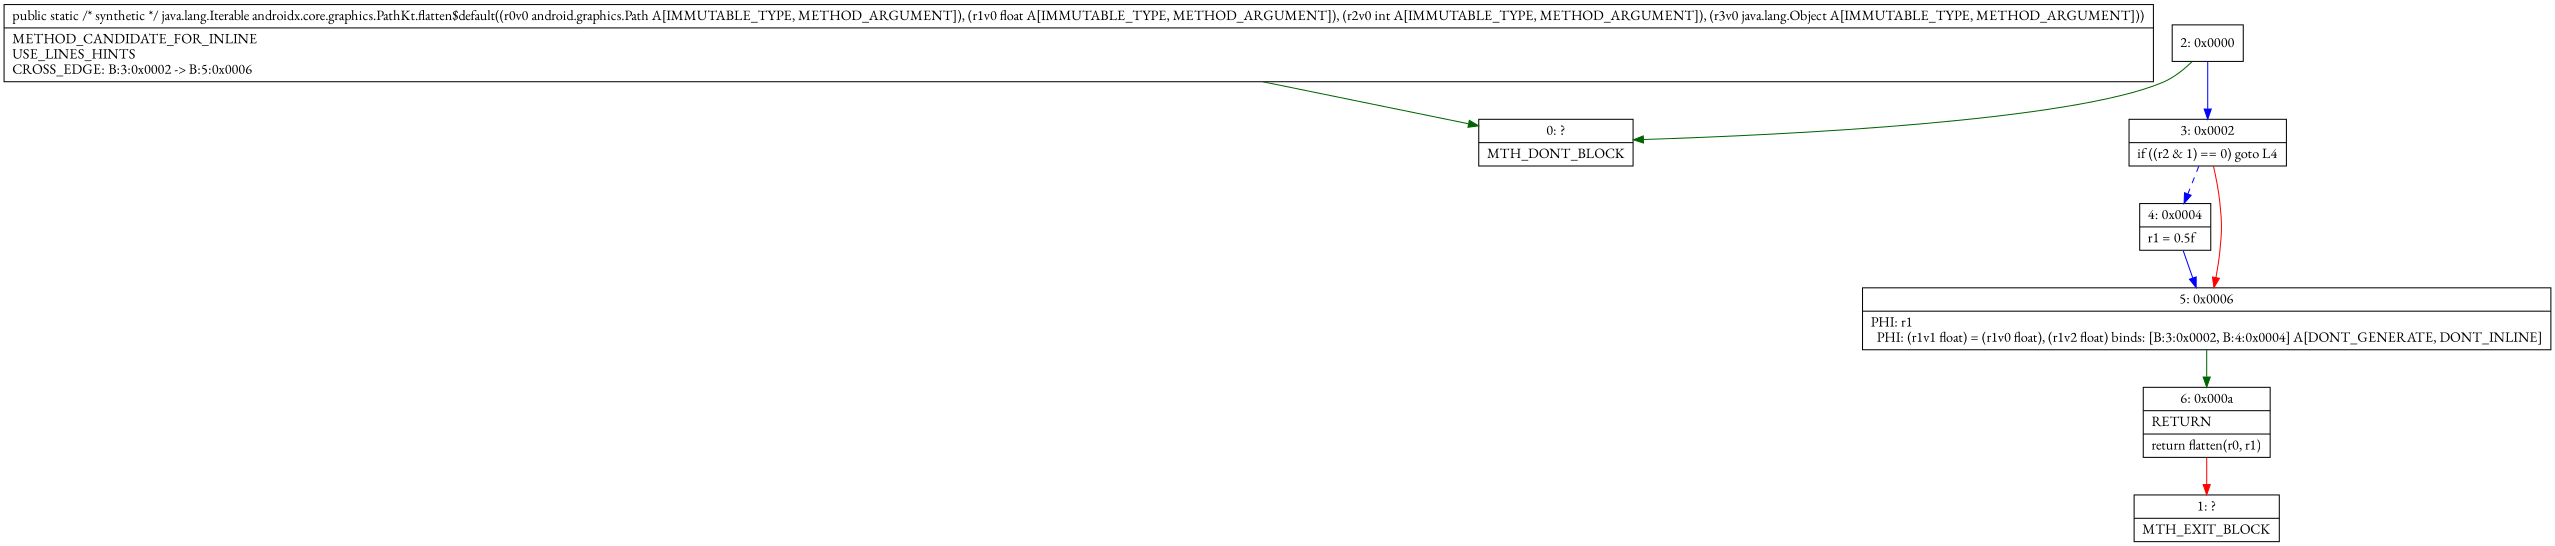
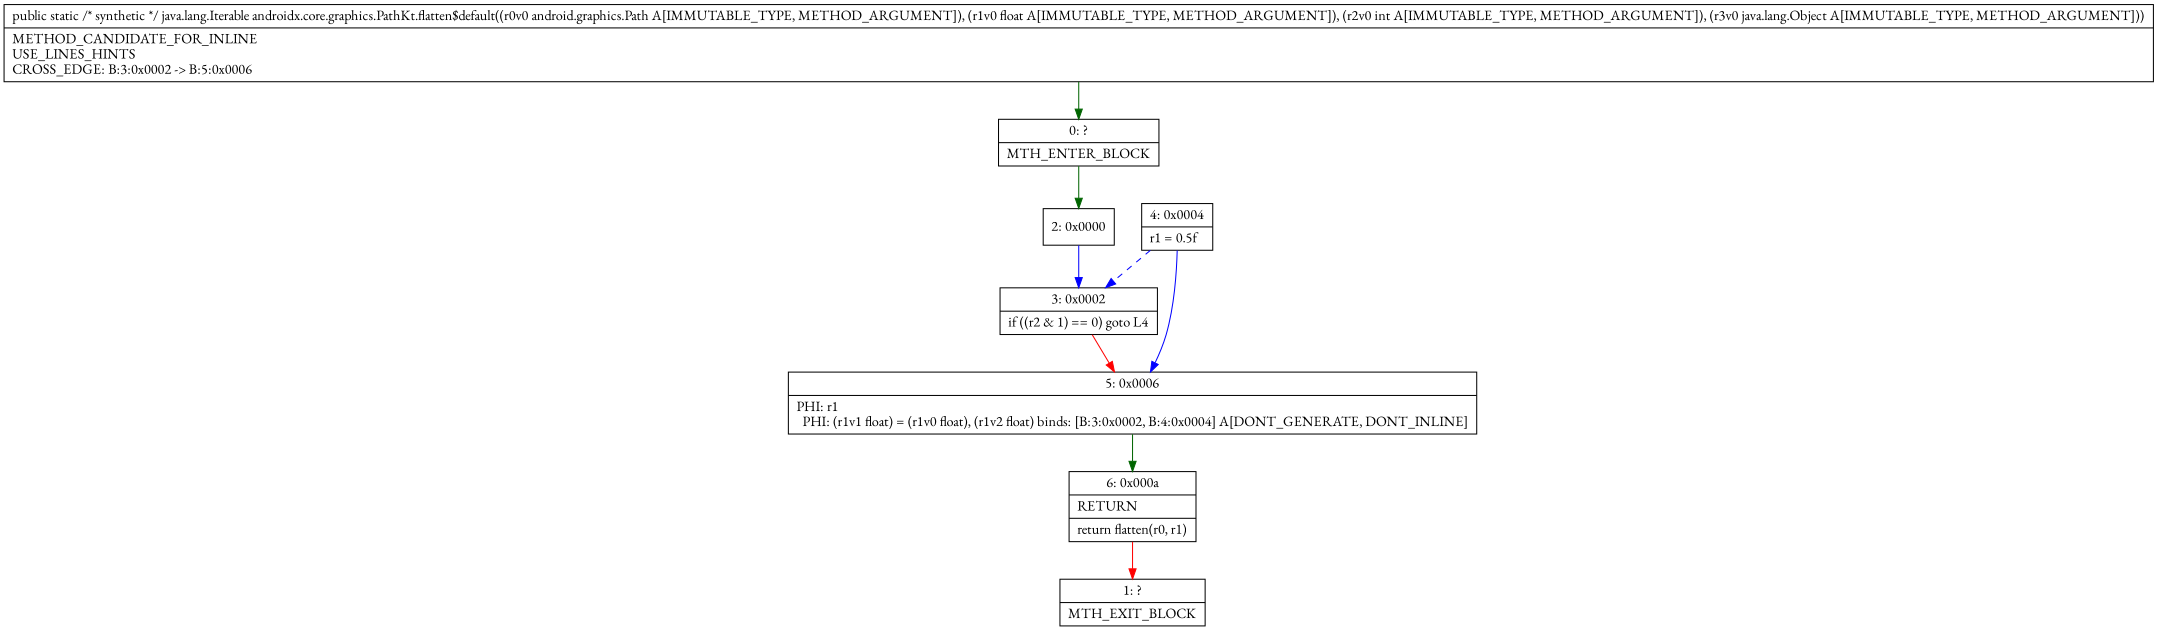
edge "2: 0x0000" -> "0: ?": reversed
node "0: ?": text "MTH_DONT_BLOCK" -> "MTH_ENTER_BLOCK"
edge "3: 0x0002" -> "4: 0x0004": reversed
